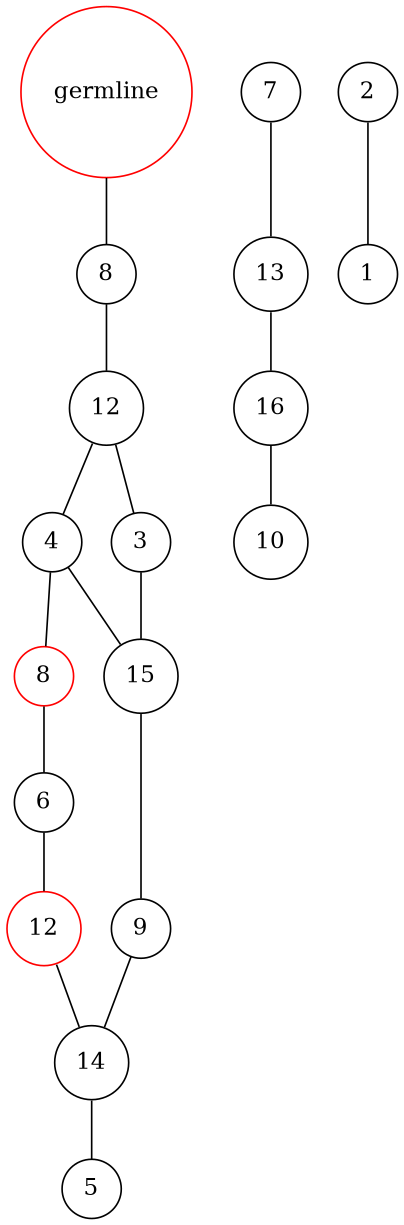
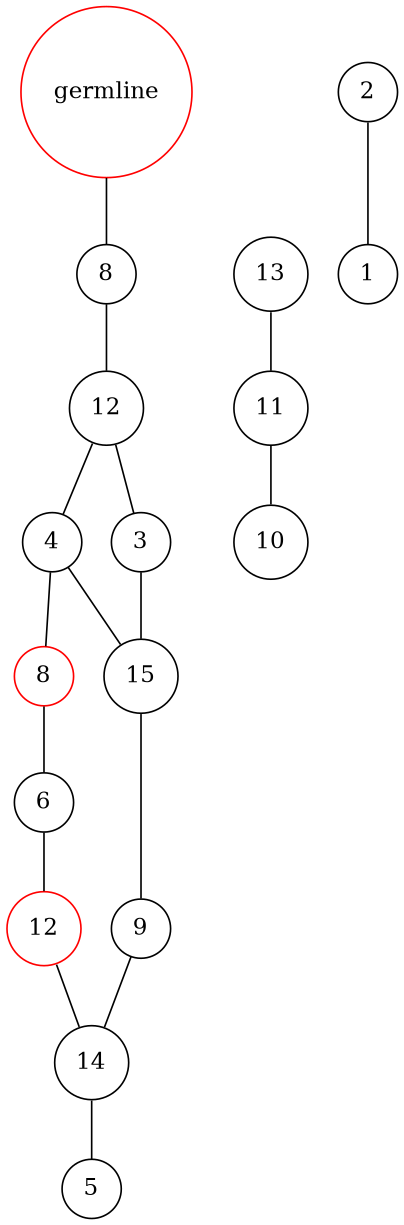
node "7": removed
node "16": label "16" -> "11"
